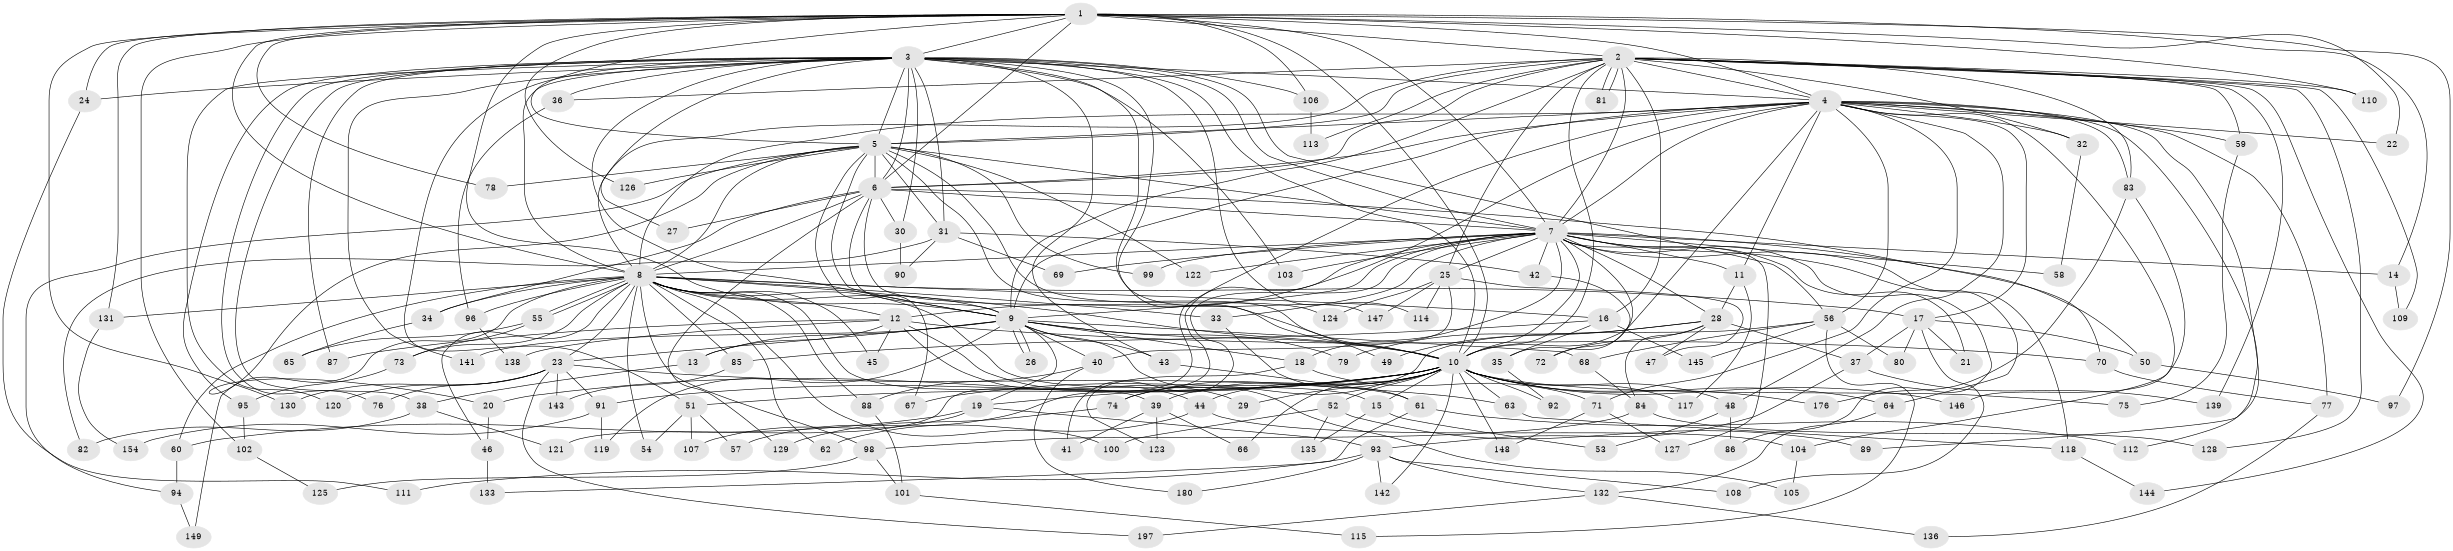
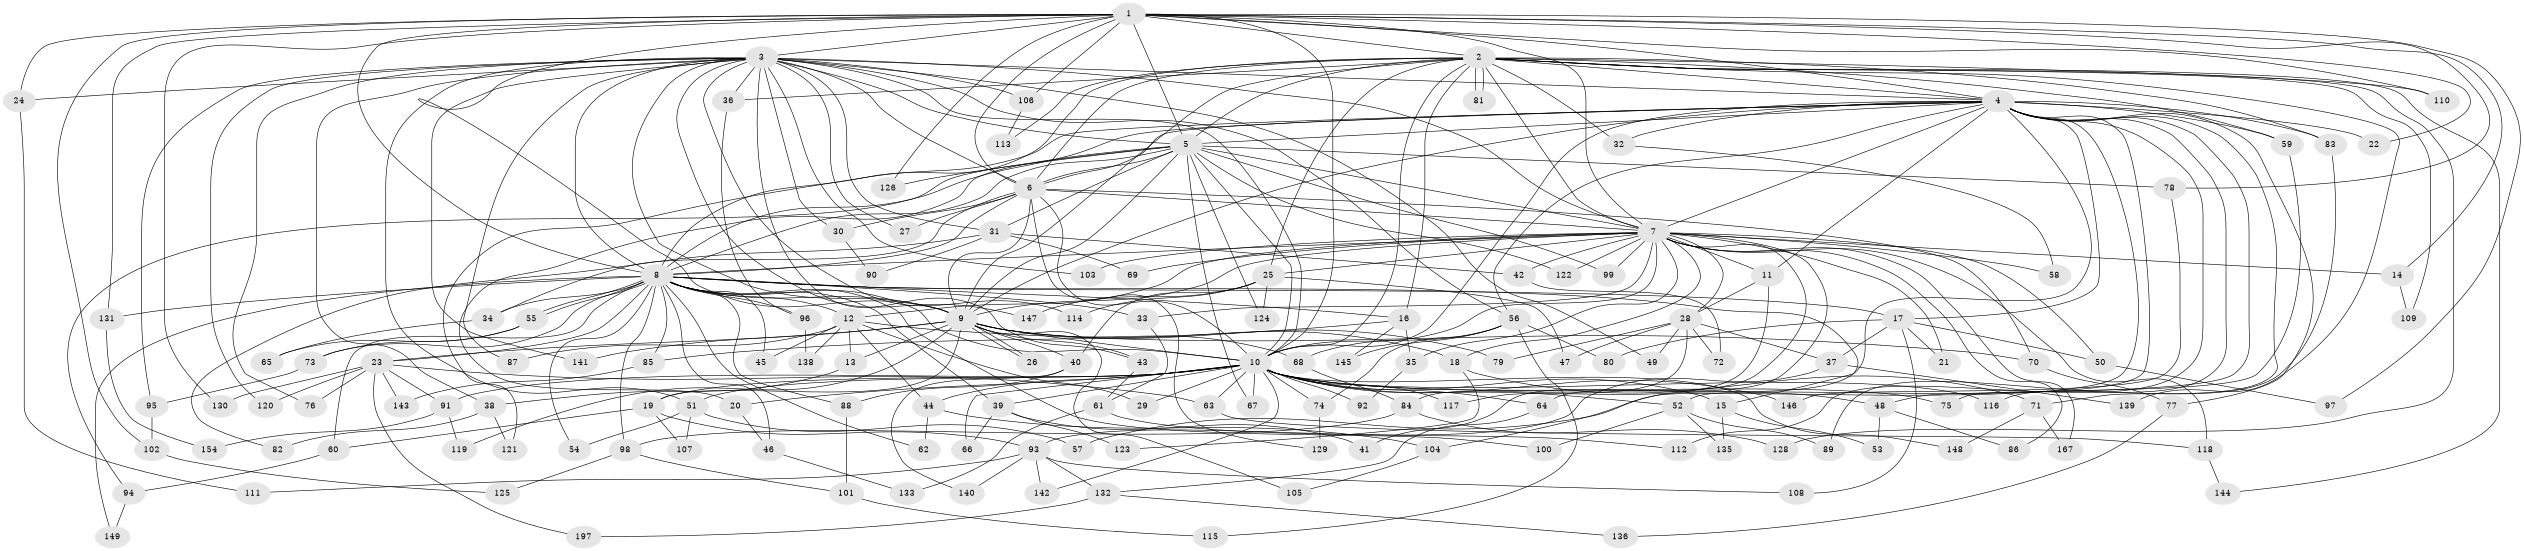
edge "83" -- "146": now "78" -- "146"
edge "4" -- "52": added
node "176": label "176" -> "116"
node "127": label "127" -> "167"
node "180": label "180" -> "140"
